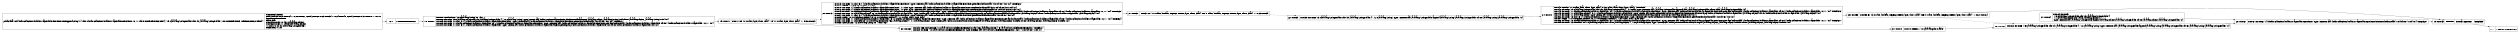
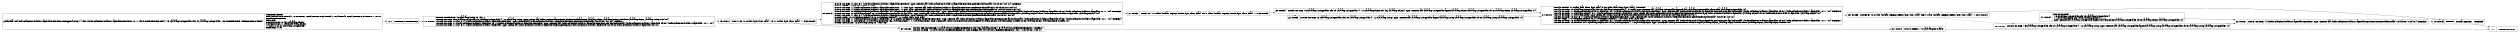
node "23: 0x003d": added
node "16: ?": text "MTH_ENTER_BLOCK" -> "MTH_ARGUMENT_BLOCK"
edge "31: 0x0070" -> "26: 0x0060": now "31: 0x0070" -> "17: ?"
node "17: ?": text "MTH_INVOKE_BLOCK" -> "MTH_EXIT_BLOCK"
